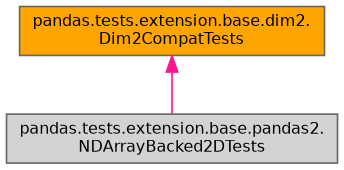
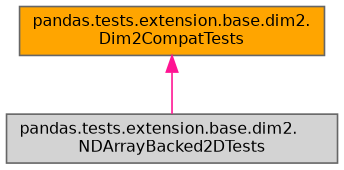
node "pandas.tests.extension.base.pandas2. NDArrayBacked2DTests": label "pandas.tests.extension.base.pandas2. NDArrayBacked2DTests" -> "pandas.tests.extension.base.dim2. NDArrayBacked2DTests"
